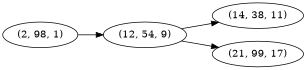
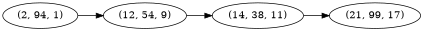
node "(2, 98, 1)": label "(2, 98, 1)" -> "(2, 94, 1)"
edge "(12, 54, 9)" -> "(21, 99, 17)": now "(14, 38, 11)" -> "(21, 99, 17)"
